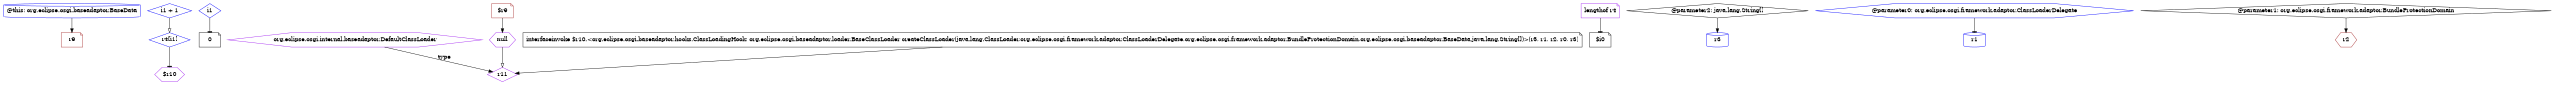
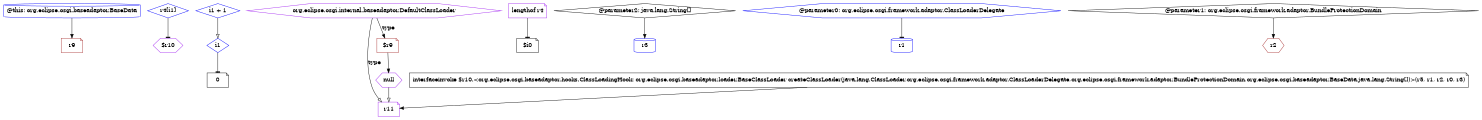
edge "i1 + 1" -> "r4[i1]": now "i1 + 1" -> "i1"
edge "org.eclipse.osgi.internal.baseadaptor.DefaultClassLoader" -> "$r9": added, label "type"
edge "org.eclipse.osgi.internal.baseadaptor.DefaultClassLoader" -> "r11": arrowhead normal -> onormal
node "r11": shape diamond -> note
